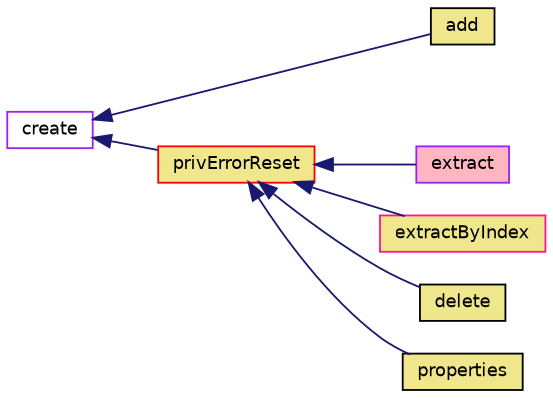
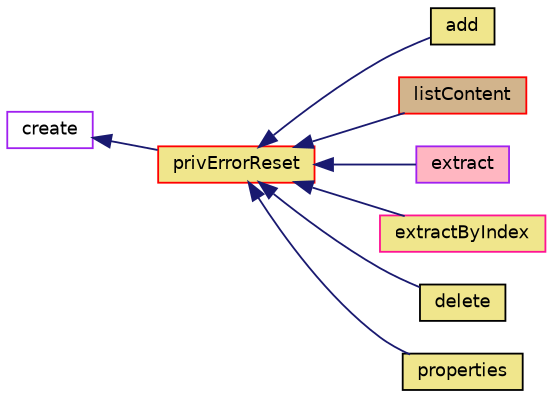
edge "add" -> "create": now "add" -> "privErrorReset"
node "listContent": added
